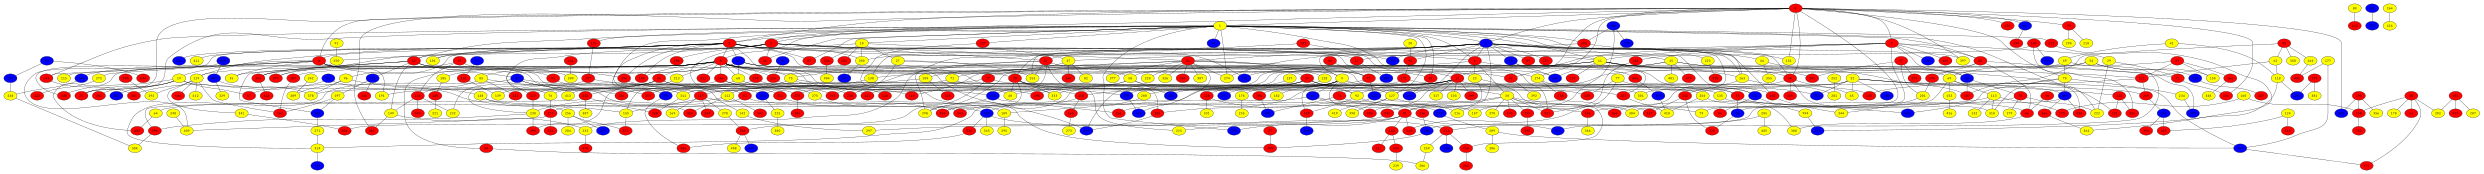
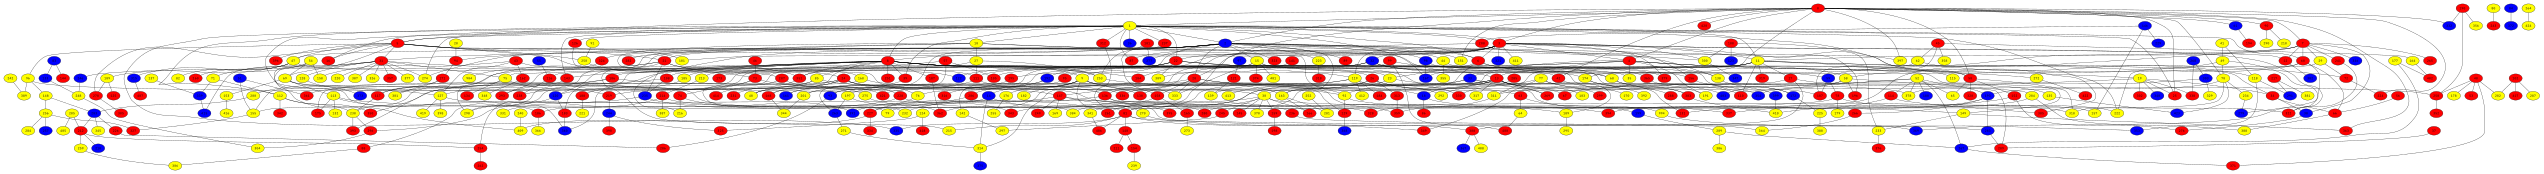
edge "1" -- "163": now "253" -- "163"
edge "47" -- "160": added
node "170": added
